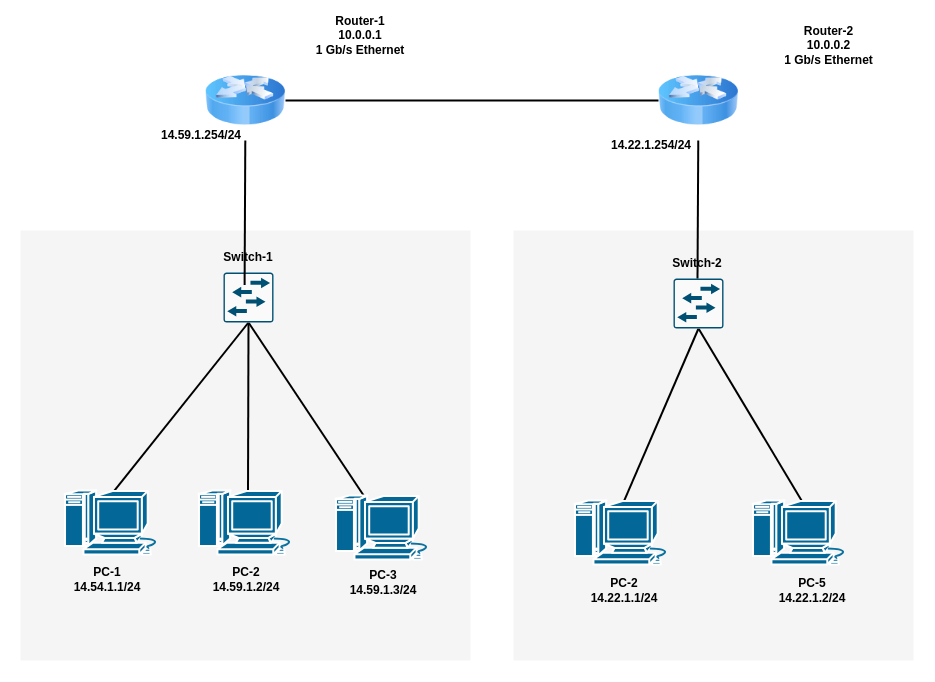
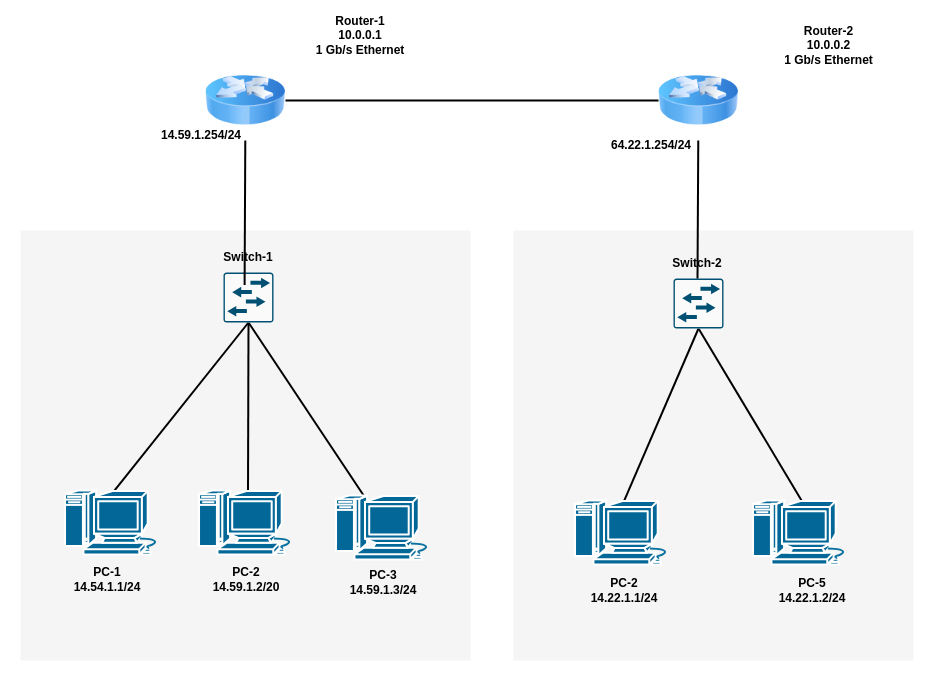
node "14.22.1.254/24": label "14.22.1.254/24" -> "64.22.1.254/24"
node "PC-2 14.59.1.2/24": label "PC-2 14.59.1.2/24" -> "PC-2 14.59.1.2/20"
